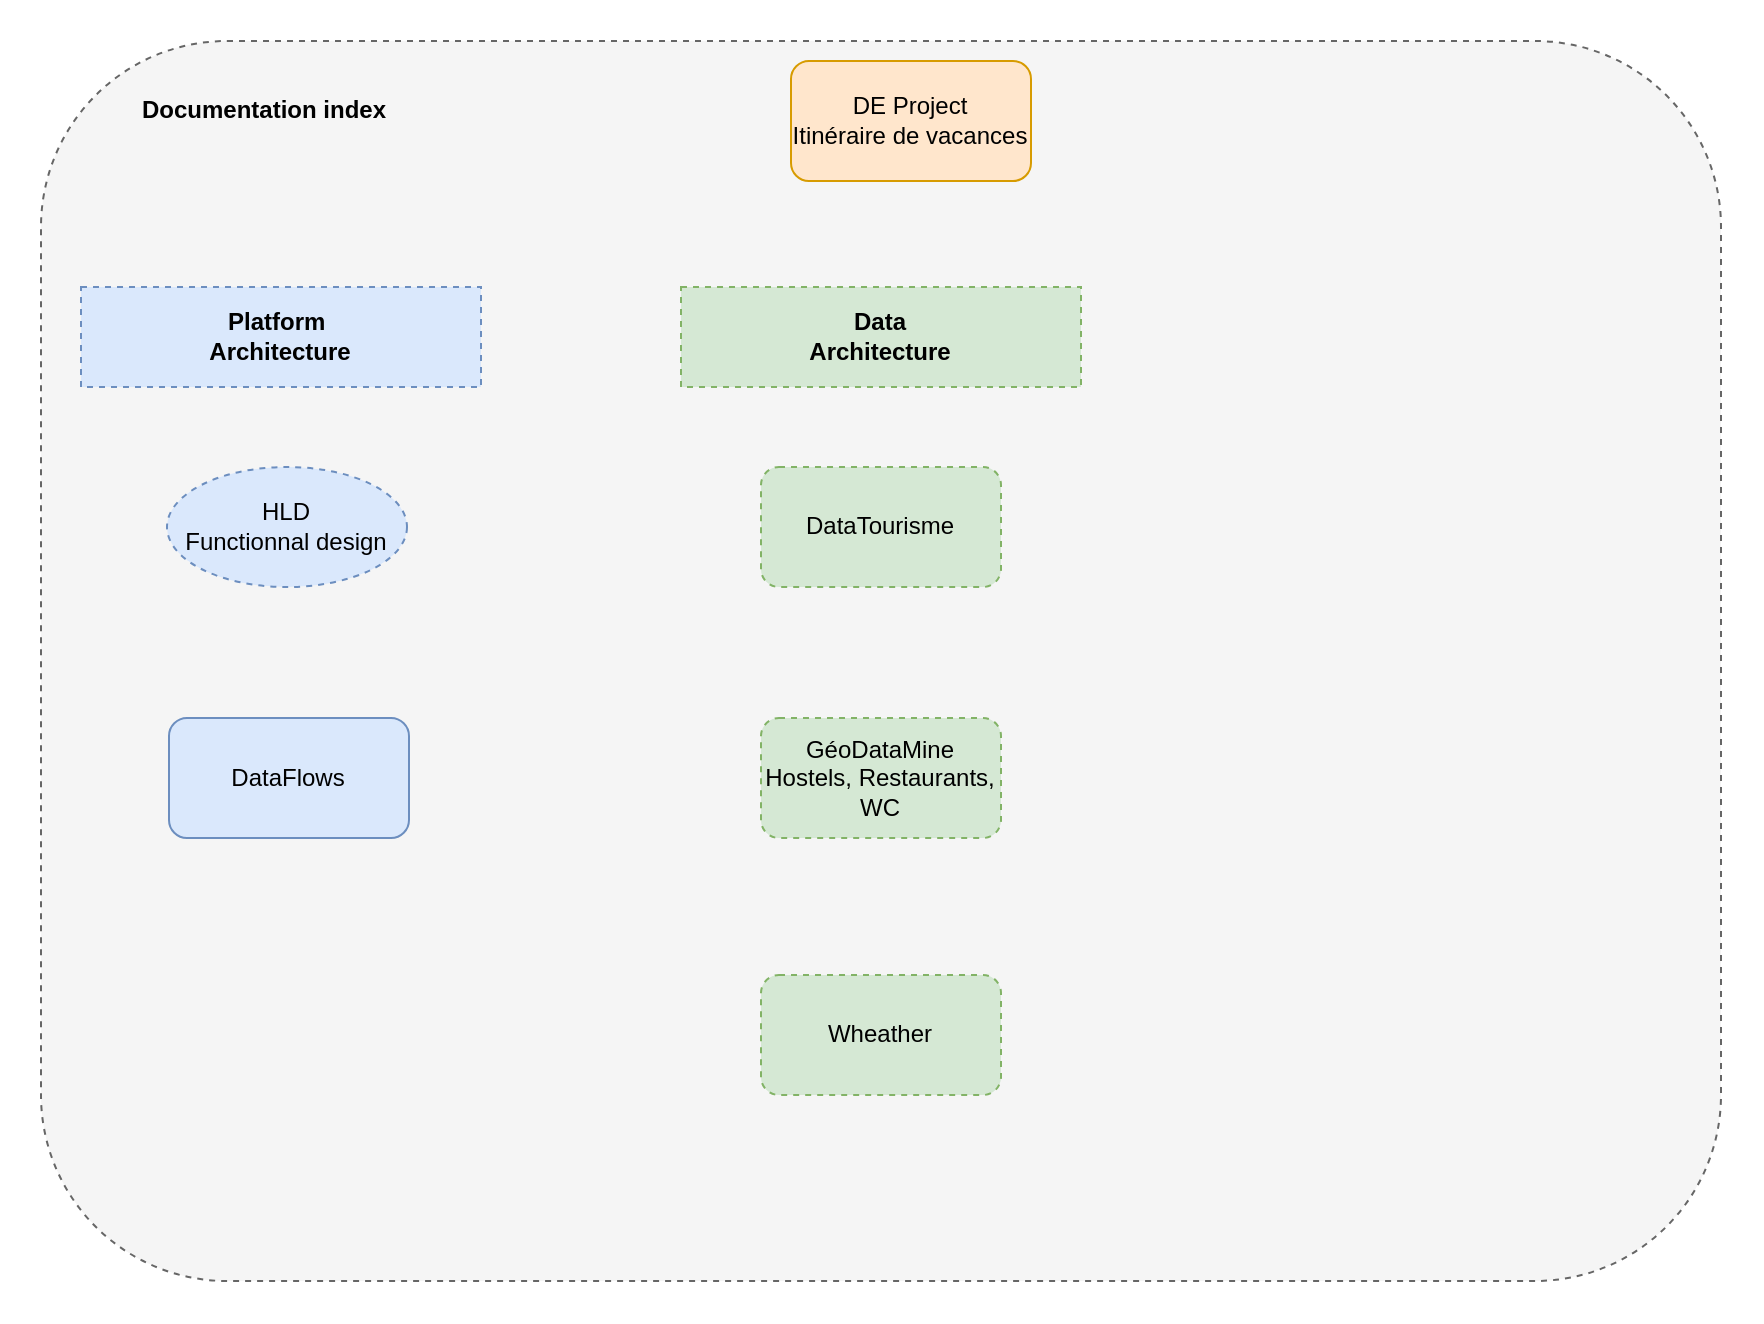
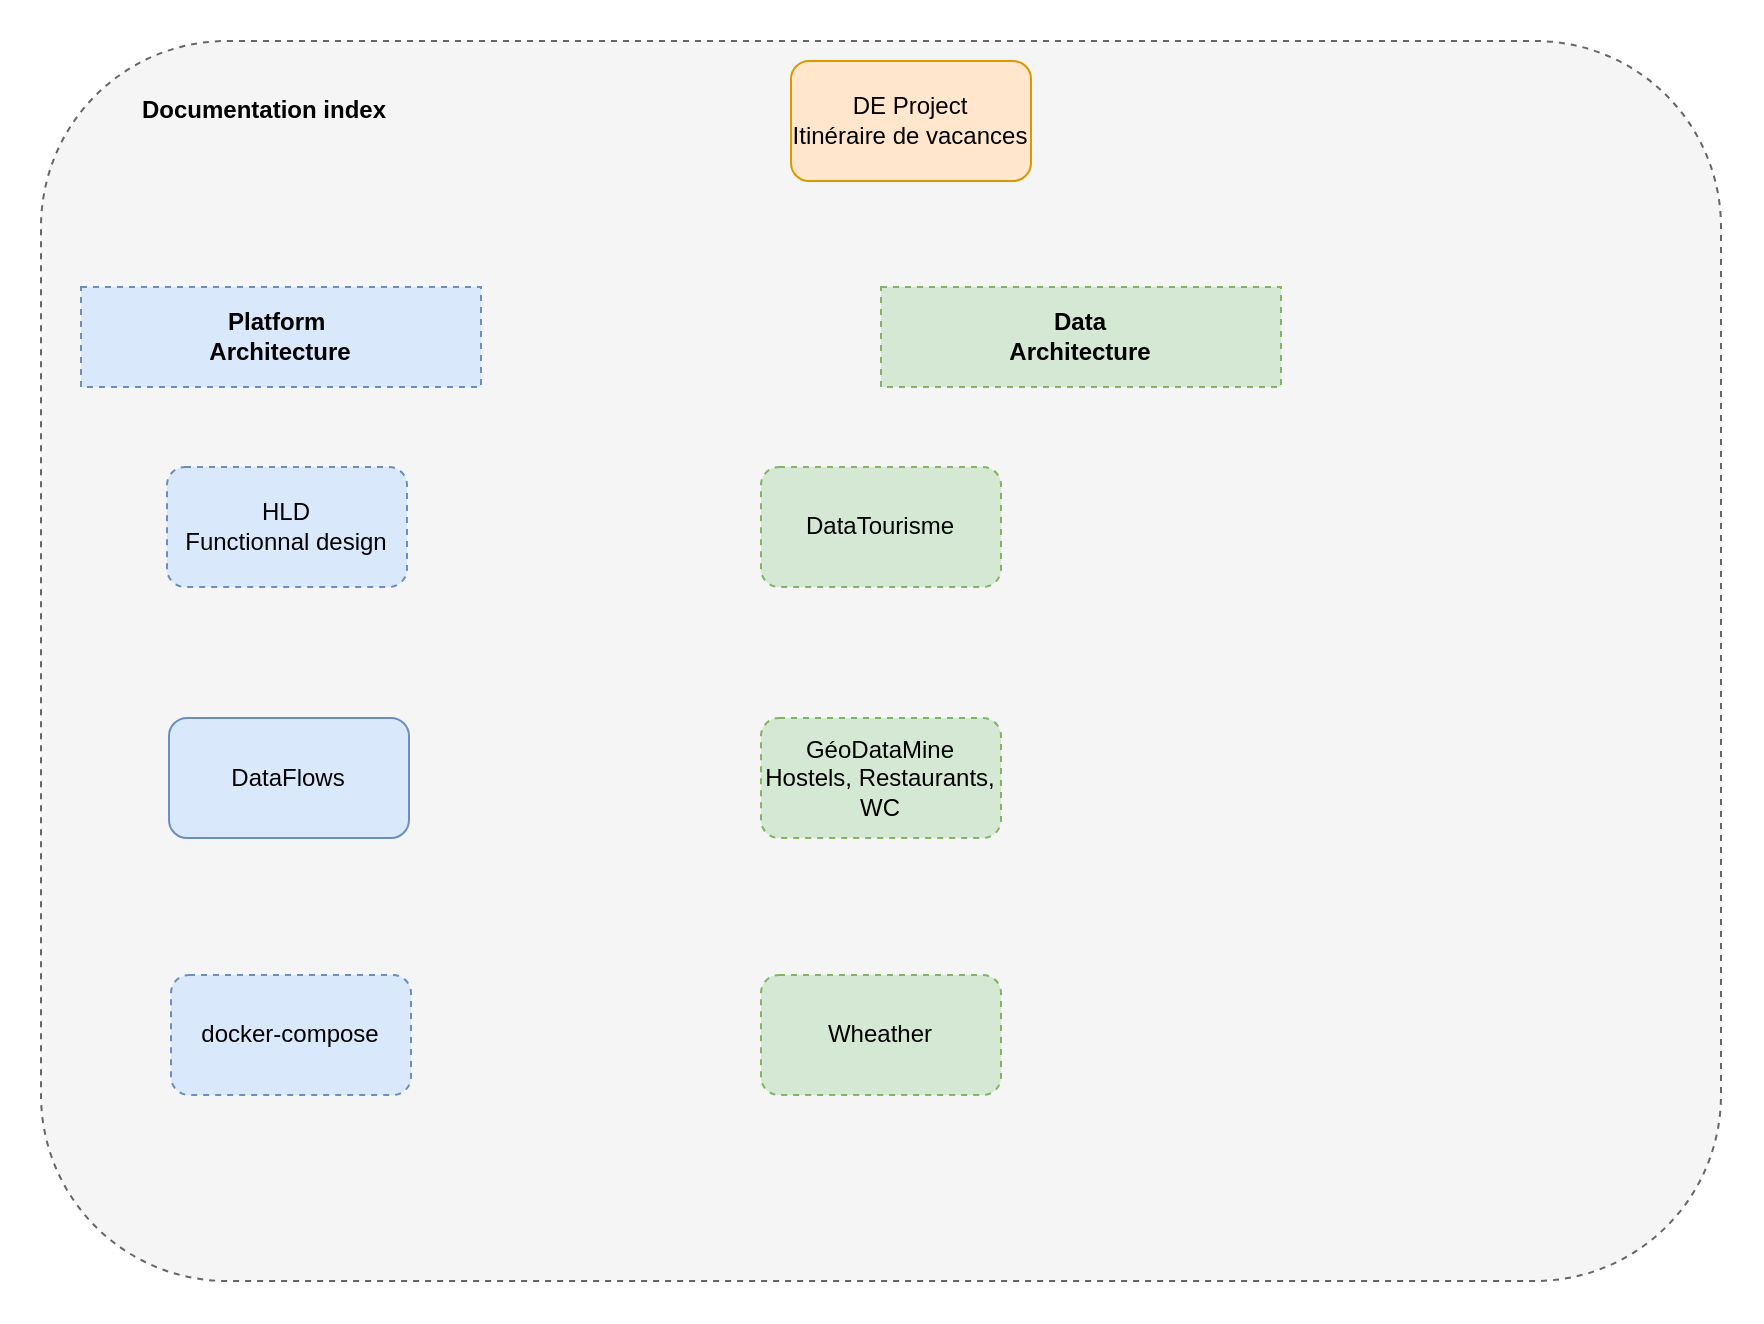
node "Data Architecture": moved (881, 337) -> (1081, 337)
node "HLD Functionnal design": shape ellipse -> rounded rectangle
node "docker-compose": added
